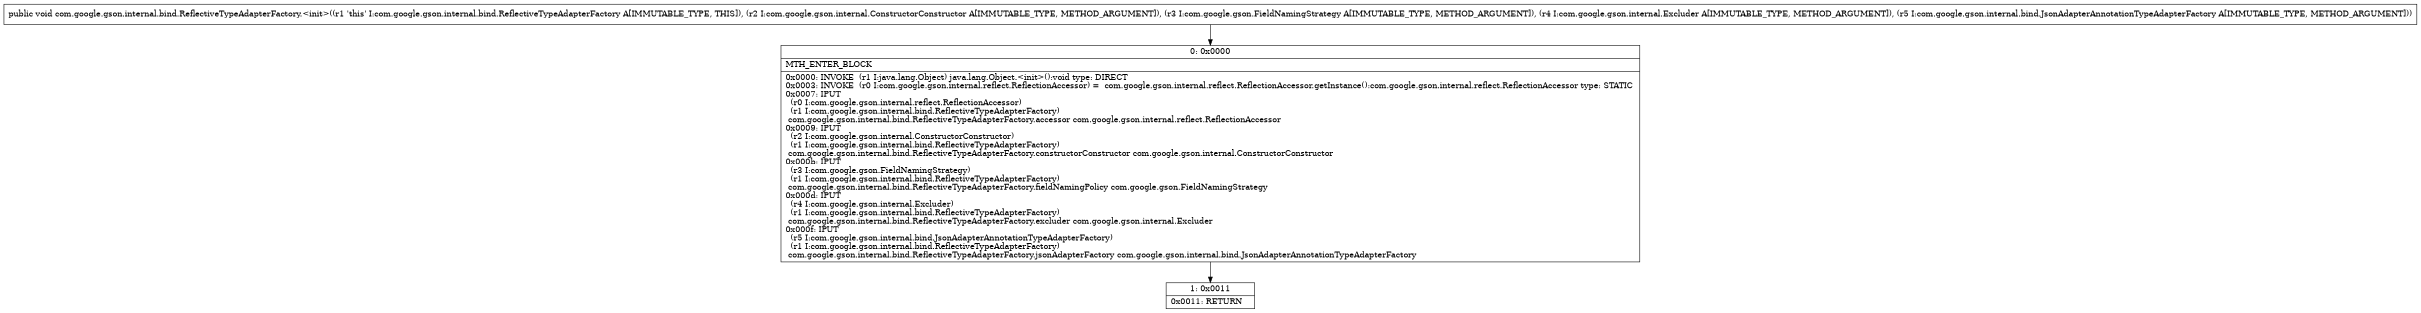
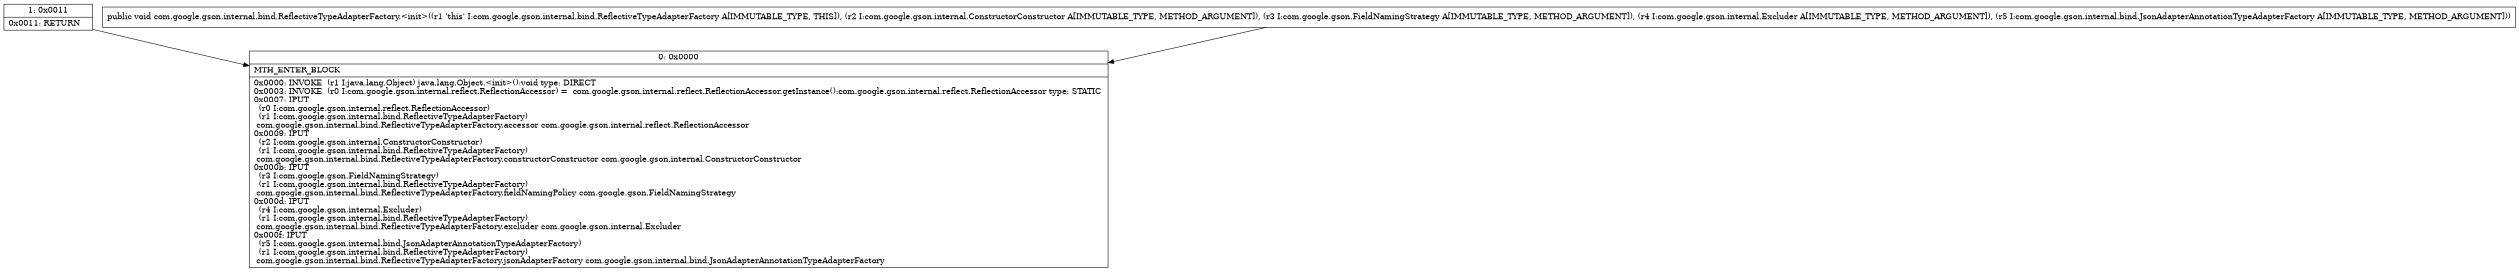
edge "0: 0x0000" -> "1: 0x0011": reversed
